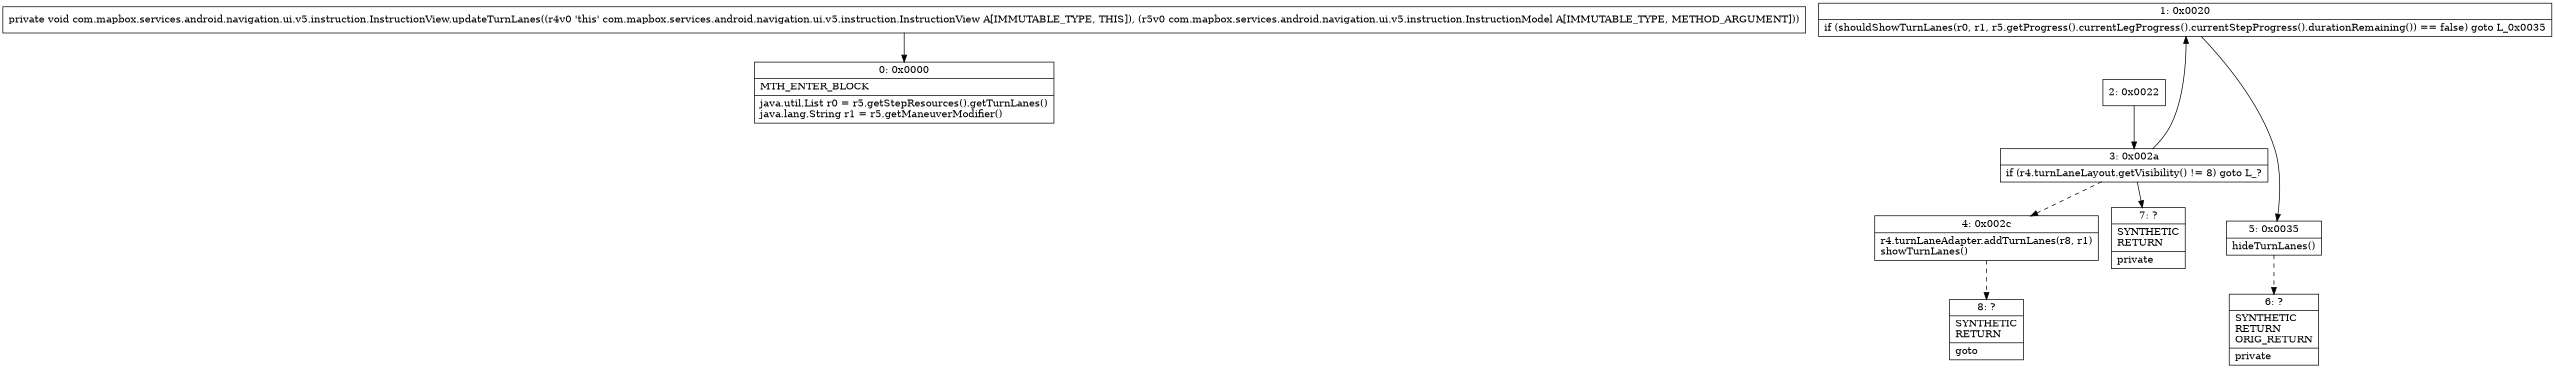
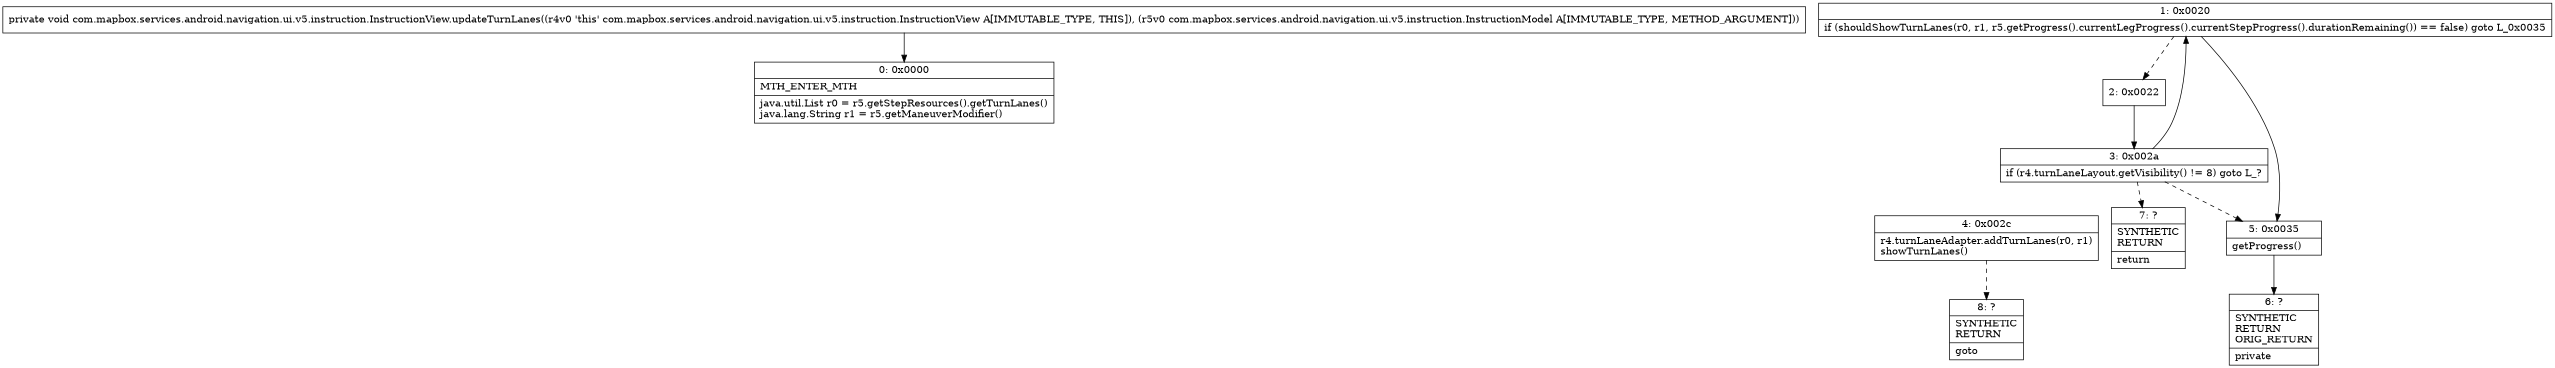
edge "1: 0x0020" -> "2: 0x0022": added
node "0: 0x0000": text "MTH_ENTER_BLOCK" -> "MTH_ENTER_MTH"
edge "3: 0x002a" -> "7: ?": style solid -> dashed
edge "3: 0x002a" -> "4: 0x002c": now "3: 0x002a" -> "5: 0x0035"
node "4: 0x002c": text "r4.turnLaneAdapter.addTurnLanes(r8, r1)" -> "r4.turnLaneAdapter.addTurnLanes(r0, r1)"
node "5: 0x0035": text "hideTurnLanes()" -> "getProgress()"
node "7: ?": text "private" -> "return"
edge "5: 0x0035" -> "6: ?": style dashed -> solid
